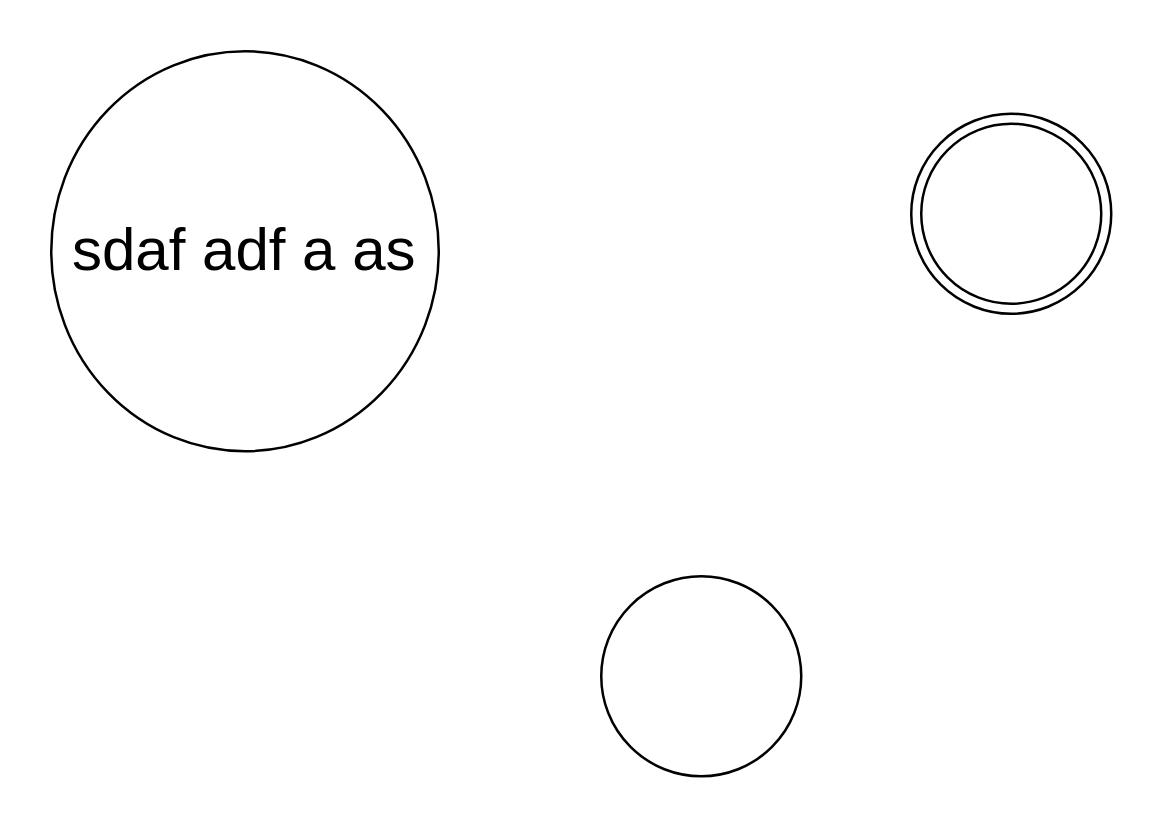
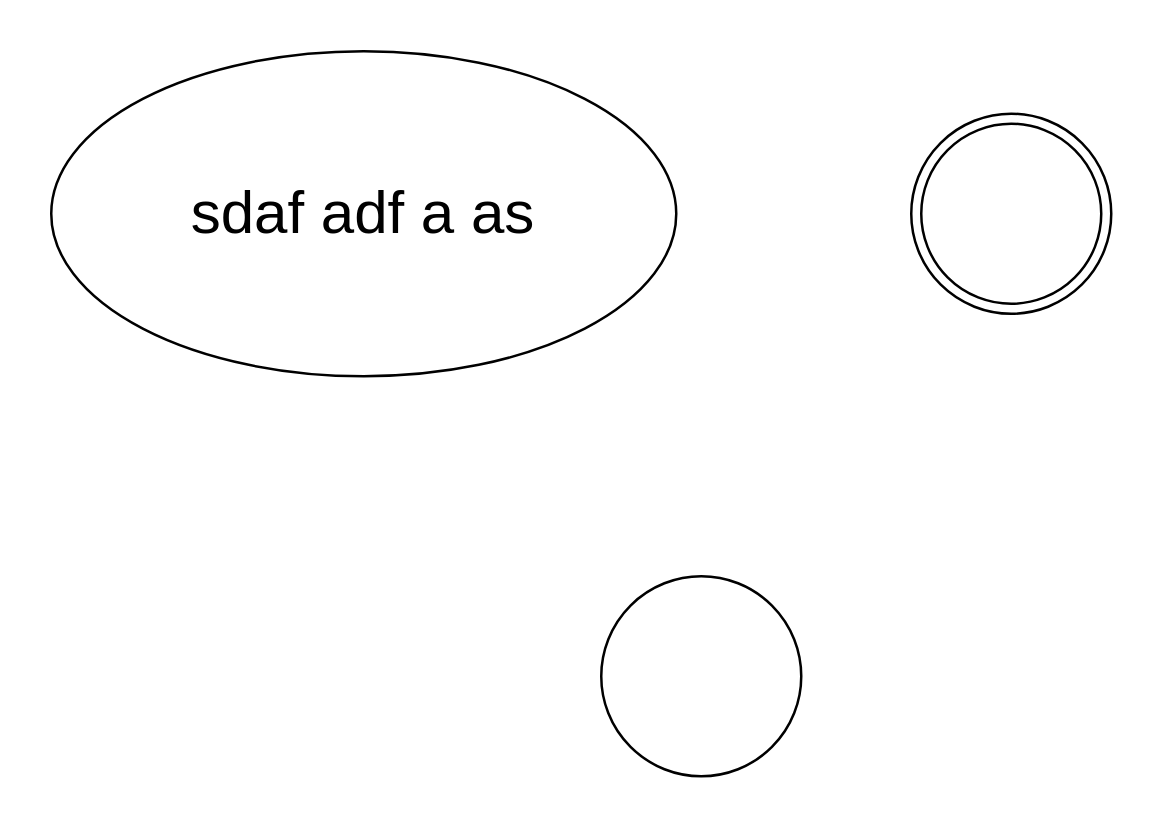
node "sdaf adf a as": size 388x400 -> 625x325
